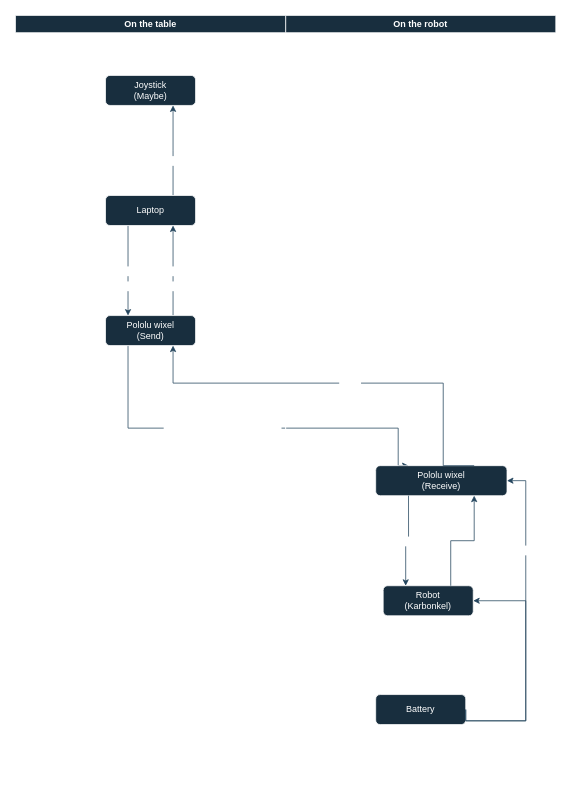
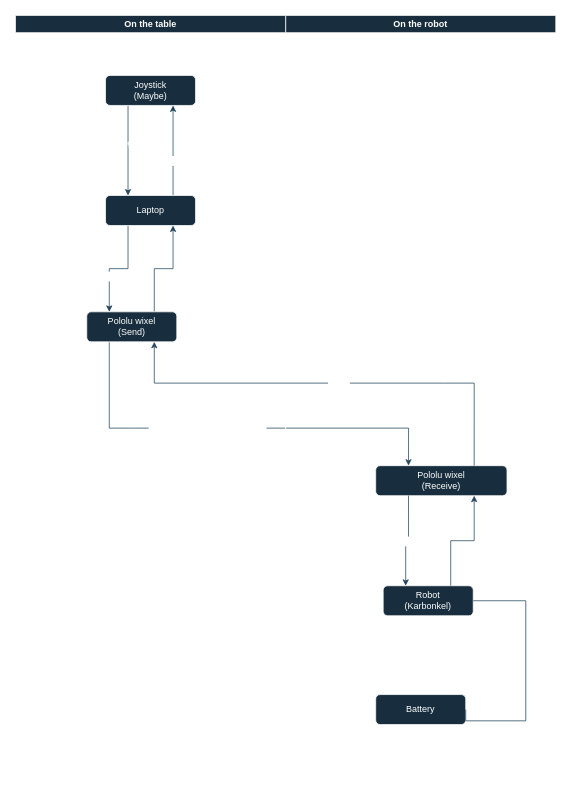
edge "Joystick (Maybe)" -> "Laptop": added, label "Analog data"
node "Pololu wixel (Send)": moved (150, 330) -> (132, 327)
edge "Battery" -> "Pololu wixel (Receive)": removed
edge "Battery" -> "Robot (Karbonkel)": arrowhead classic -> none
